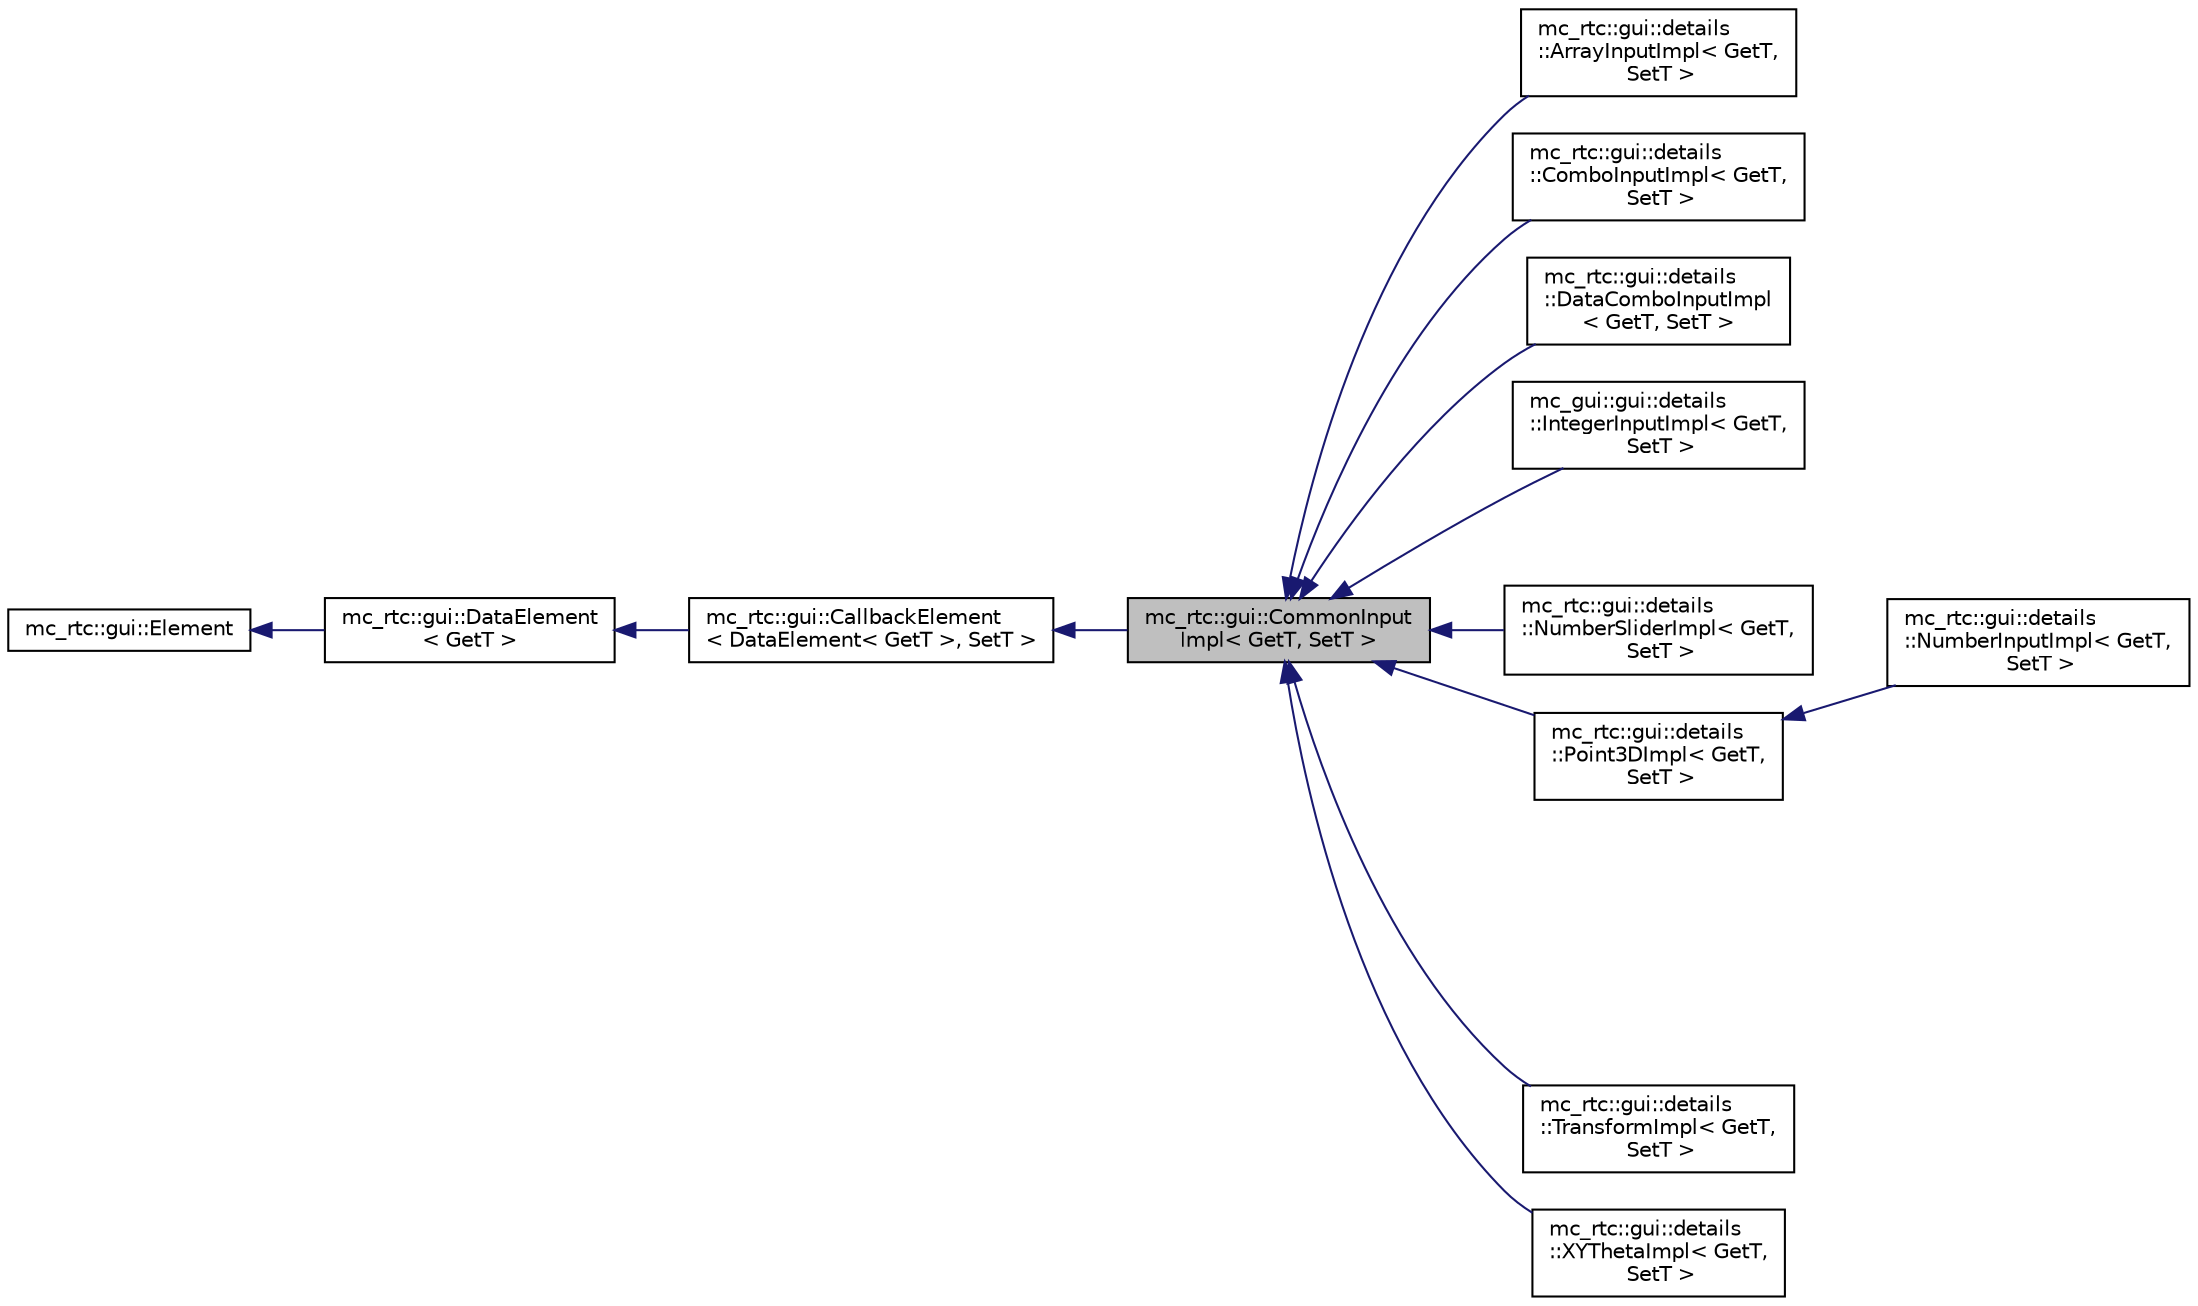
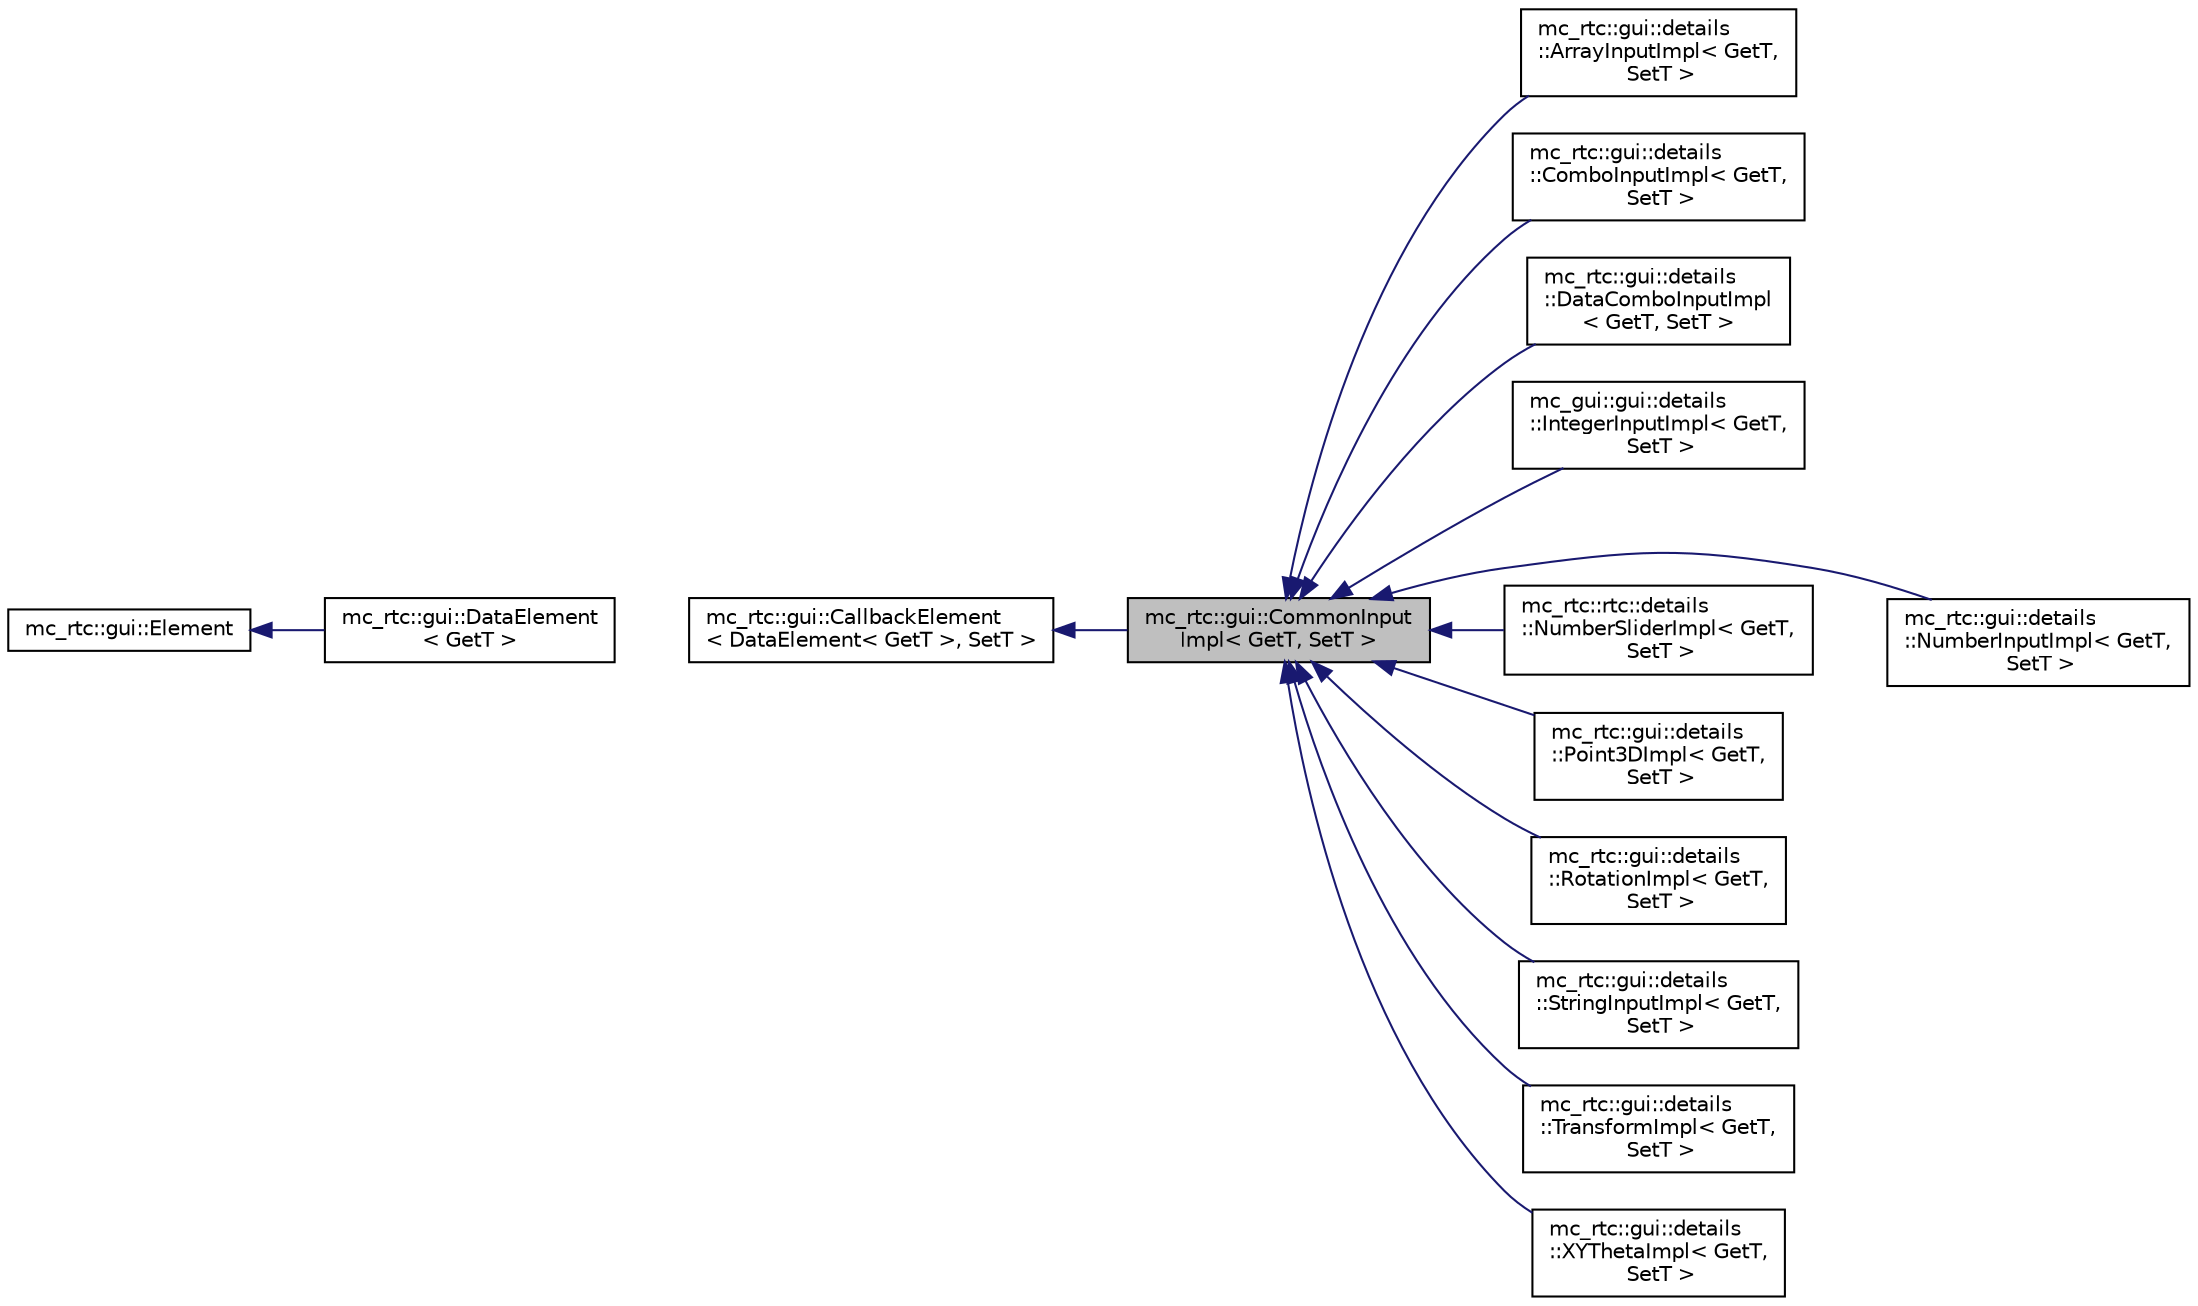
edge "mc_rtc::gui::CallbackElement < DataElement< GetT >, SetT >" -> "mc_rtc::gui::DataElement < GetT >": removed
node "mc_rtc::gui::details ::NumberSliderImpl< GetT, SetT >": label "mc_rtc::gui::details ::NumberSliderImpl< GetT, SetT >" -> "mc_rtc::rtc::details ::NumberSliderImpl< GetT, SetT >"
edge "mc_rtc::gui::details ::NumberInputImpl< GetT, SetT >" -> "mc_rtc::gui::details ::Point3DImpl< GetT, SetT >": now "mc_rtc::gui::details ::NumberInputImpl< GetT, SetT >" -> "mc_rtc::gui::CommonInput Impl< GetT, SetT >"
node "mc_rtc::gui::details ::RotationImpl< GetT, SetT >": added
node "mc_rtc::gui::details ::StringInputImpl< GetT, SetT >": added
